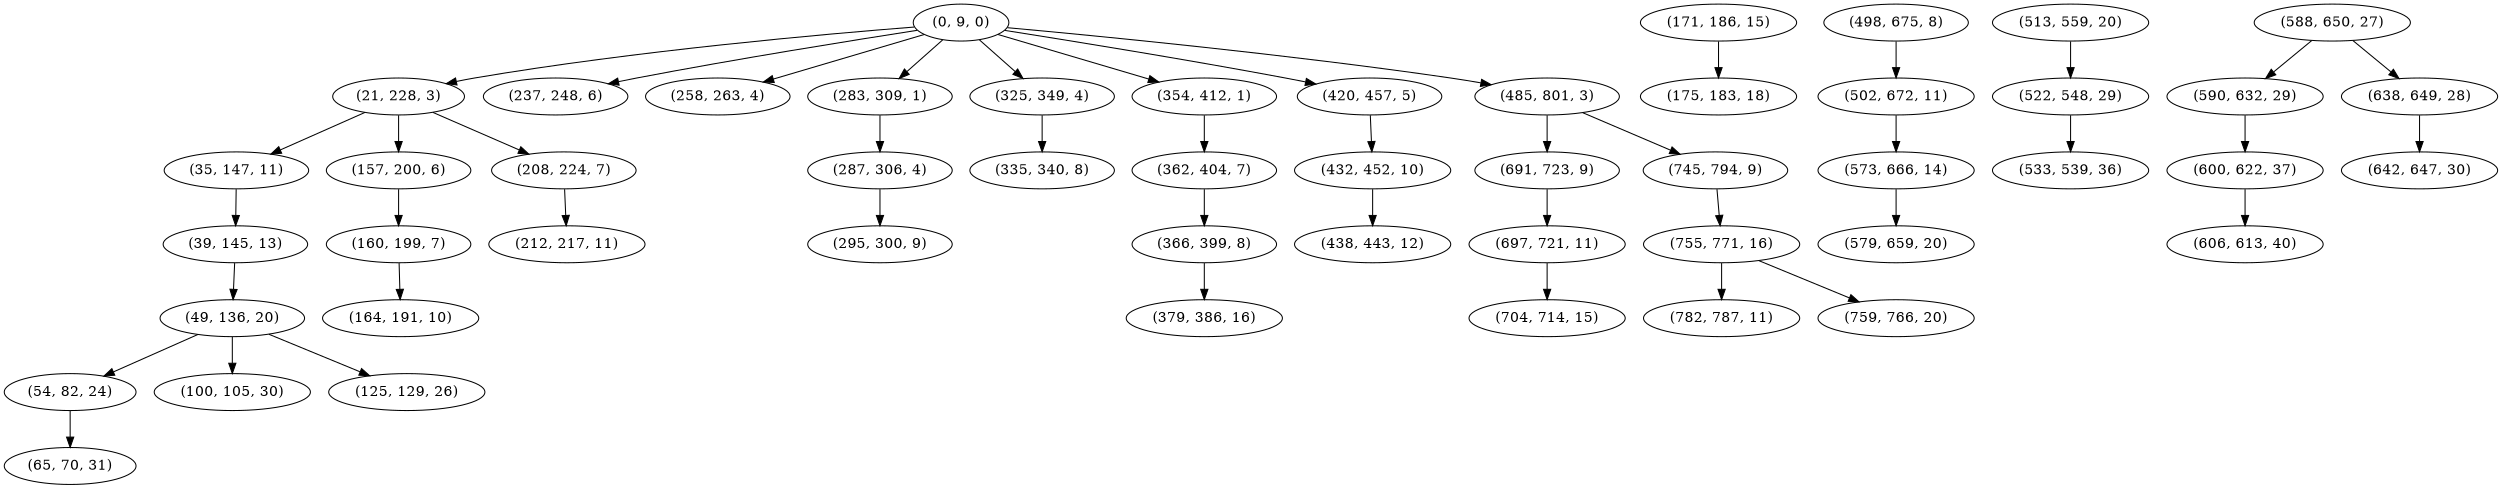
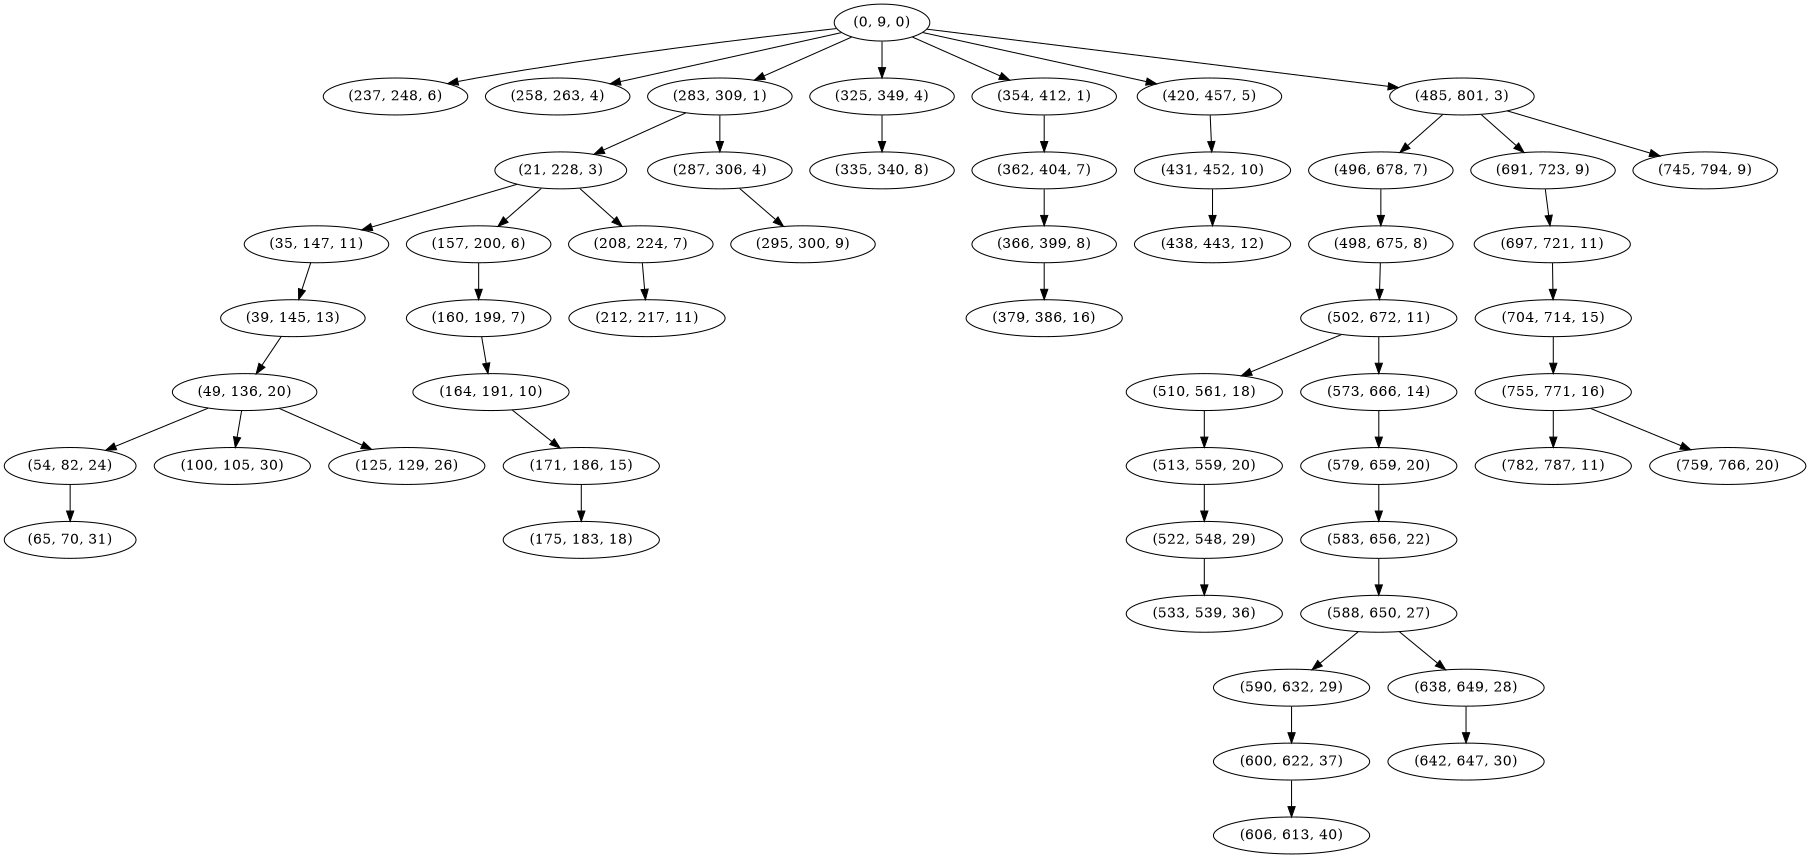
edge "(0, 9, 0)" -> "(21, 228, 3)": now "(283, 309, 1)" -> "(21, 228, 3)"
node "(432, 452, 10)": label "(432, 452, 10)" -> "(431, 452, 10)"
node "(496, 678, 7)": added
edge "(745, 794, 9)" -> "(755, 771, 16)": now "(704, 714, 15)" -> "(755, 771, 16)"
node "(510, 561, 18)": added
edge "(164, 191, 10)" -> "(171, 186, 15)": added
node "(583, 656, 22)": added
